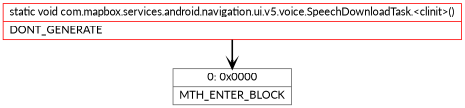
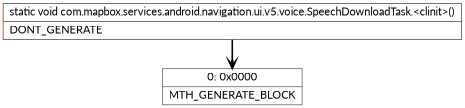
node "0: 0x0000": text "MTH_ENTER_BLOCK" -> "MTH_GENERATE_BLOCK"
